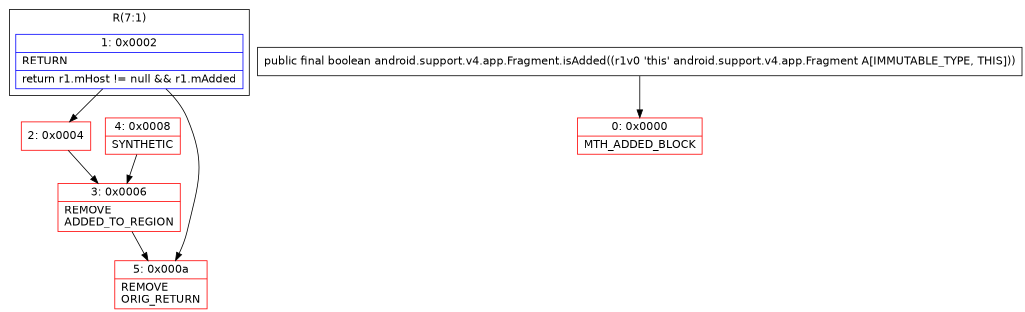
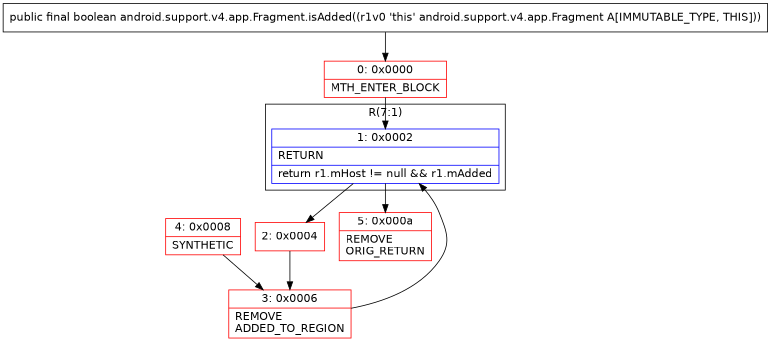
edge "0: 0x0000" -> "1: 0x0002": added
node "0: 0x0000": text "MTH_ADDED_BLOCK" -> "MTH_ENTER_BLOCK"
edge "3: 0x0006" -> "5: 0x000a": now "3: 0x0006" -> "1: 0x0002"
